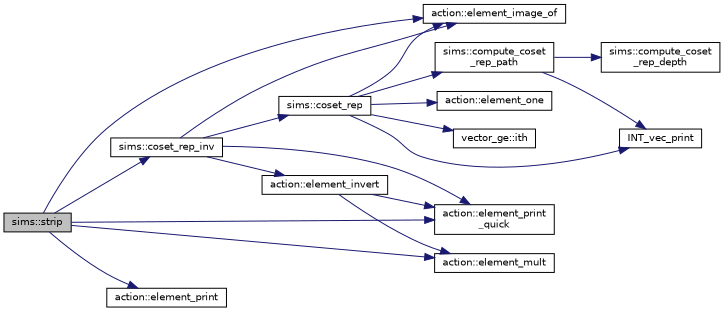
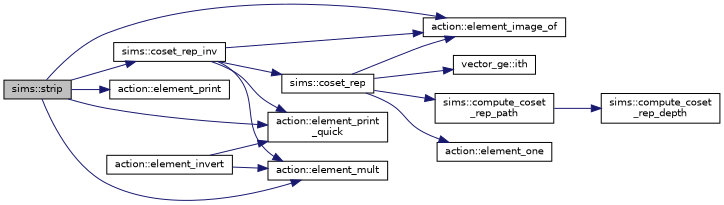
node "INT_vec_print": removed
edge "sims::coset_rep_inv" -> "action::element_invert": now "sims::coset_rep_inv" -> "action::element_mult"
